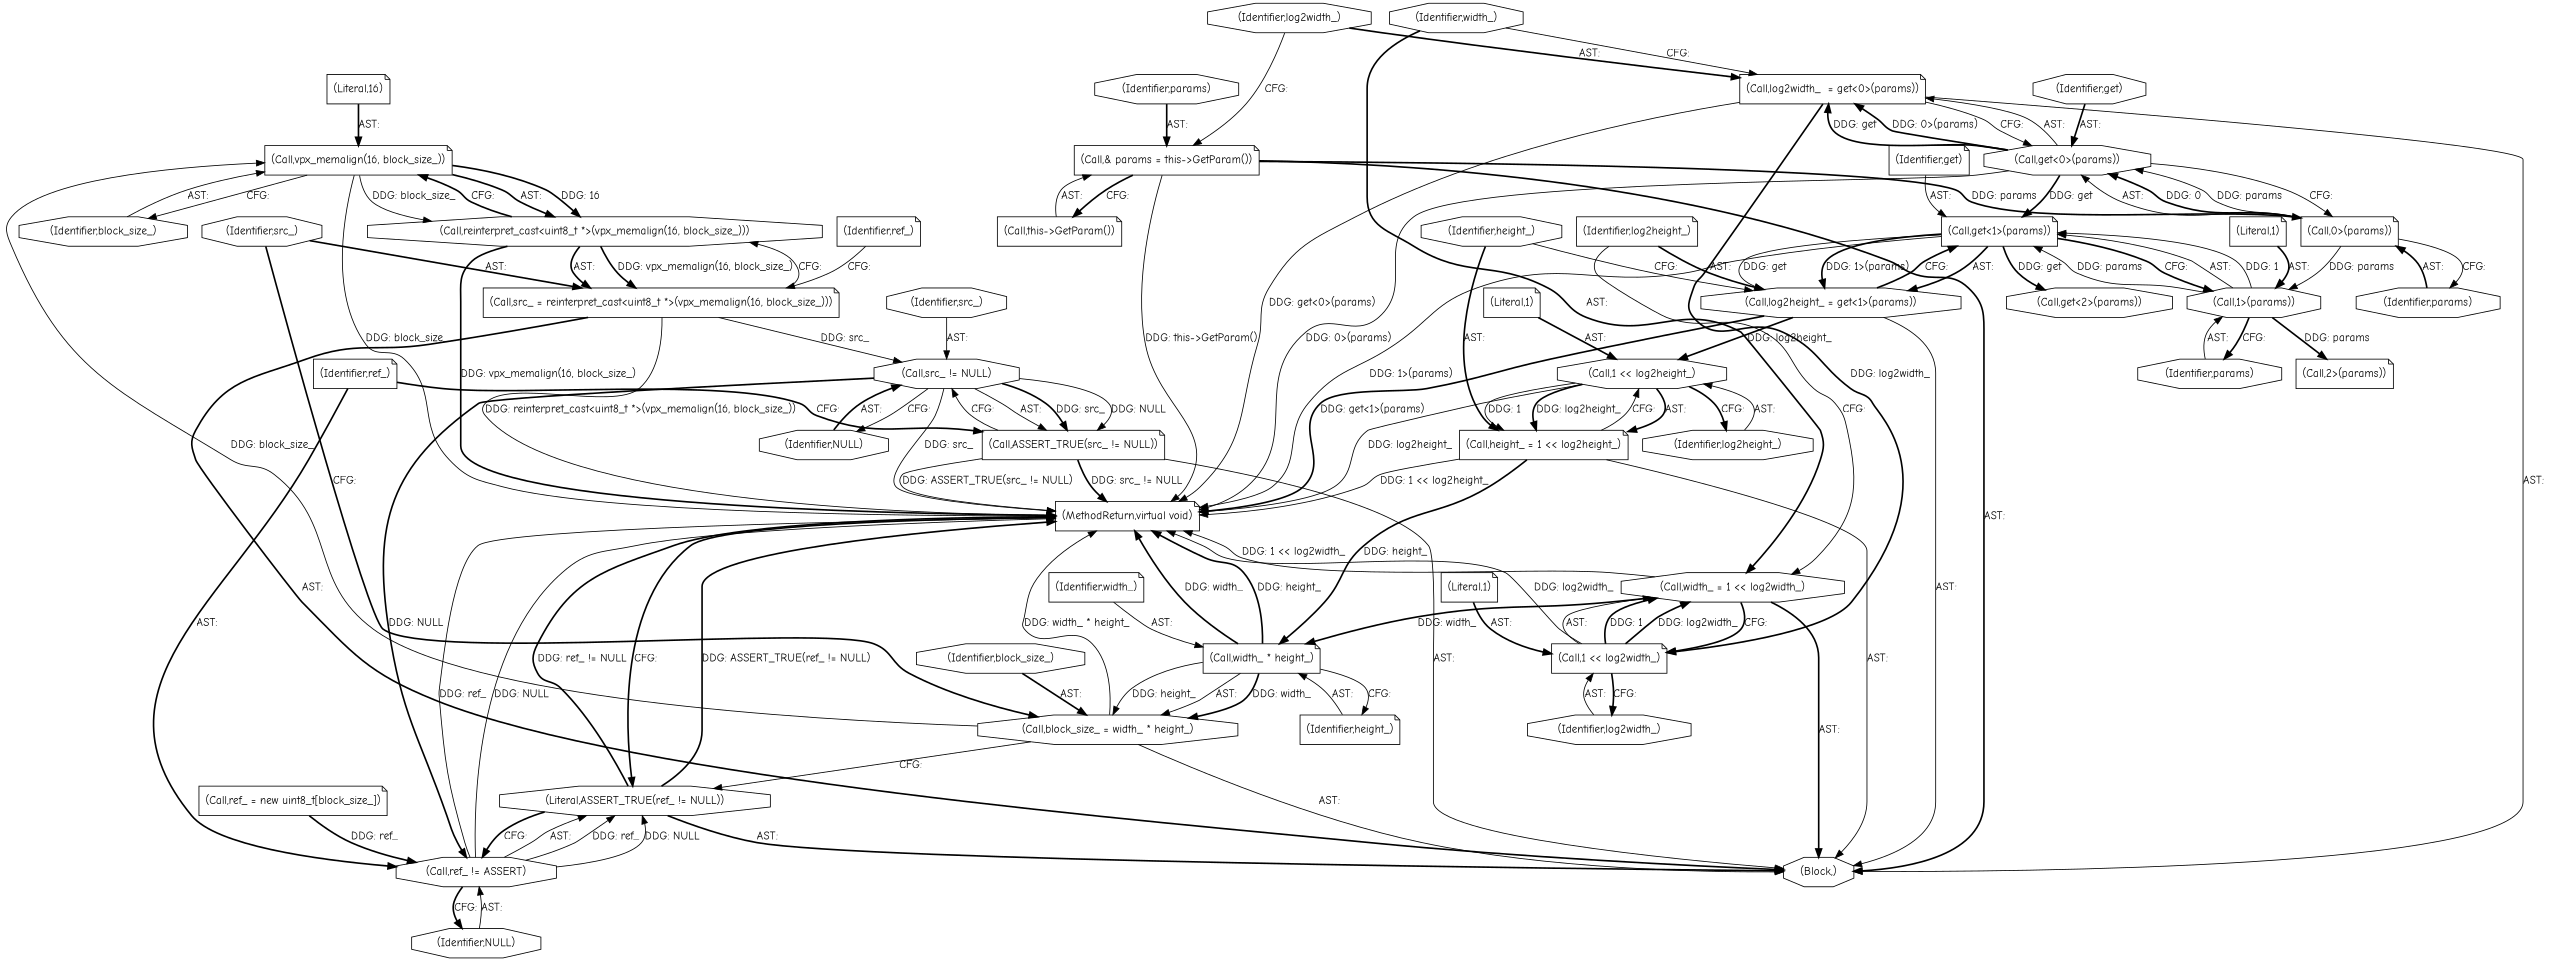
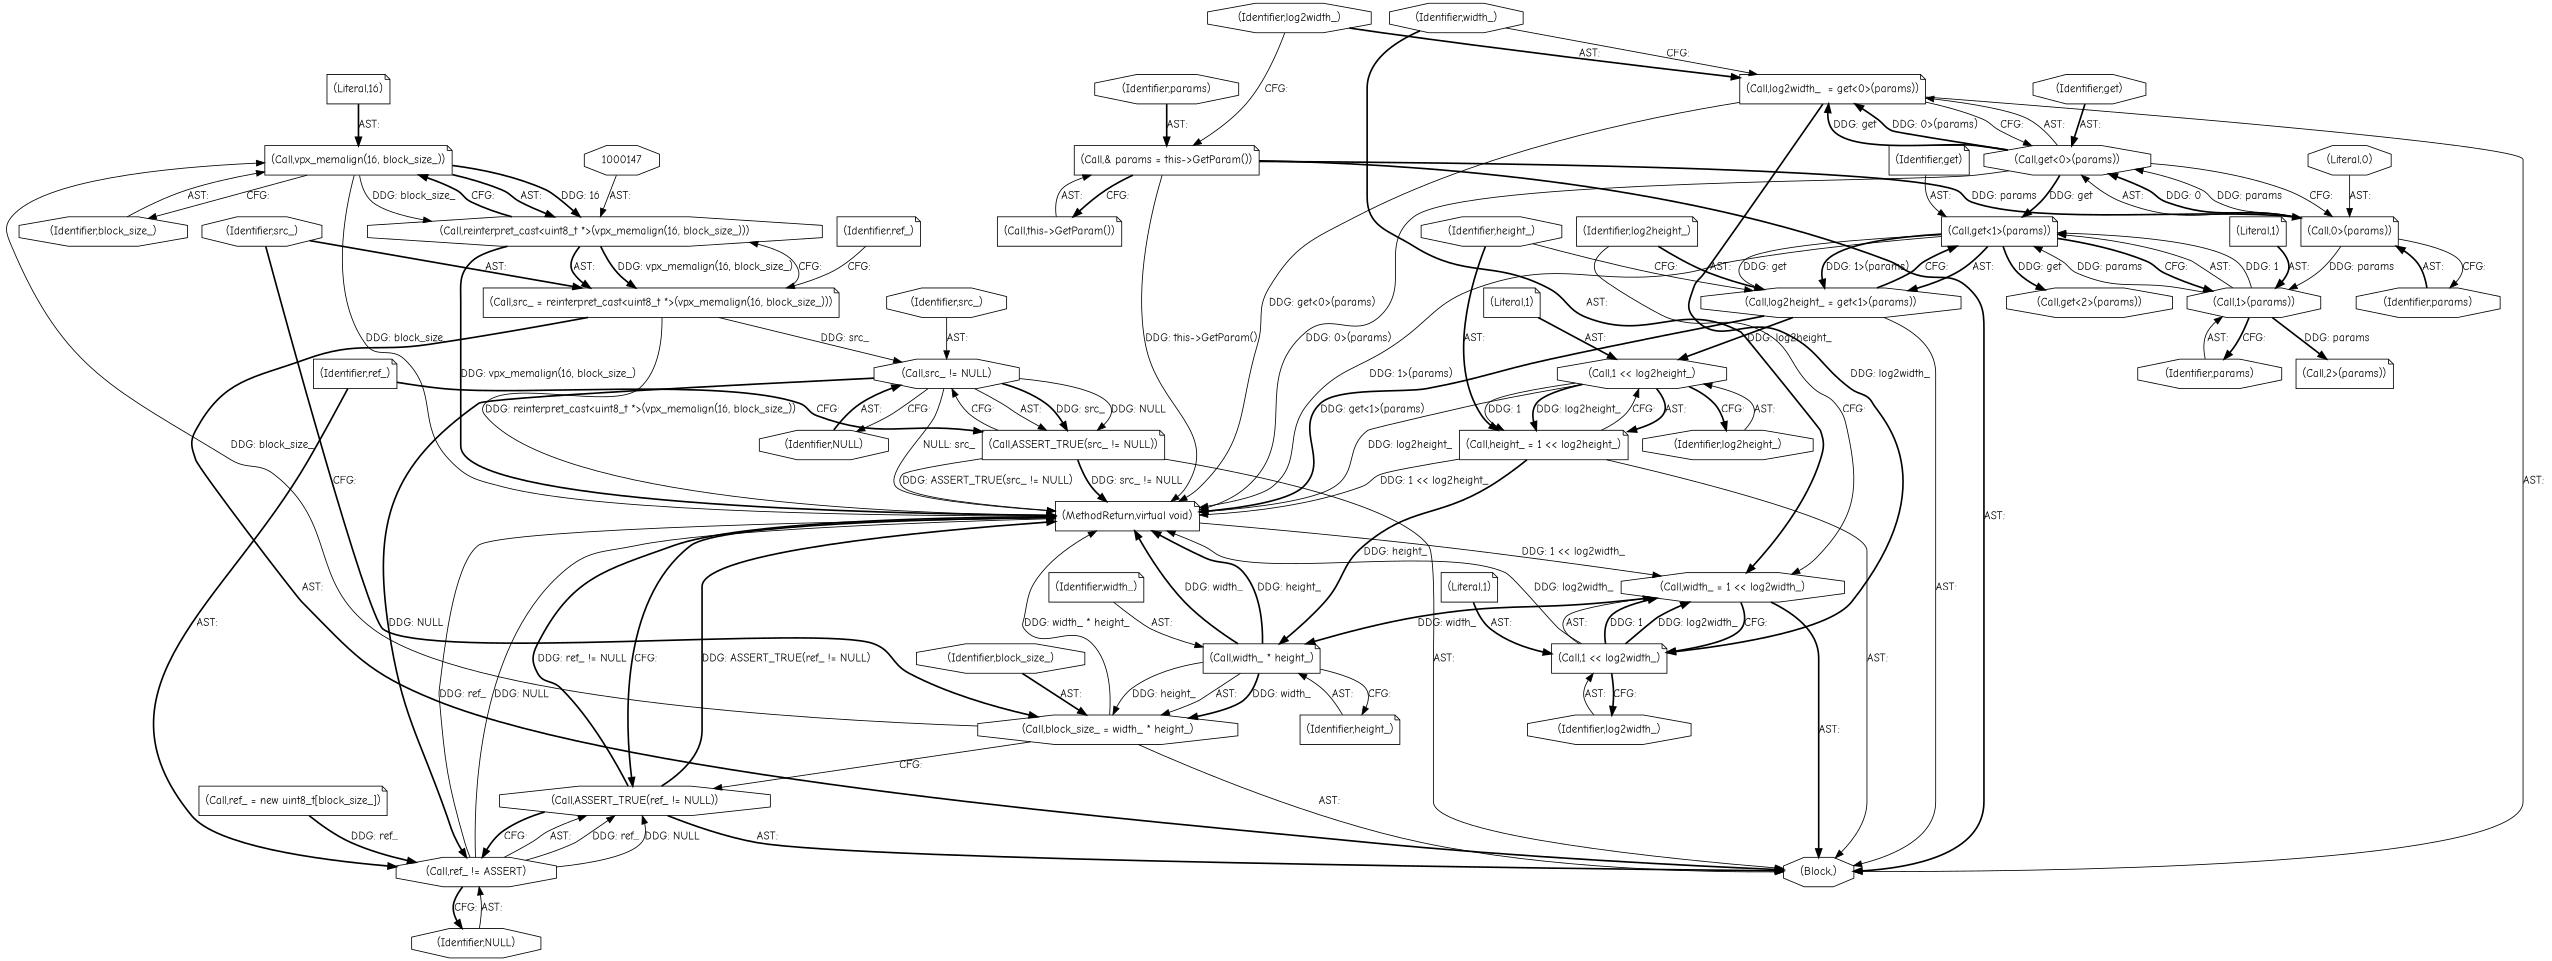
node "1000147": added
node "(Literal,0)": added
edge "(Call,src_ != NULL)" -> "(MethodReturn,virtual void)": label "DDG: src_" -> "NULL: src_"
edge "(Call,width_ = 1 << log2width_)" -> "(MethodReturn,virtual void)": reversed
node "(Literal,ASSERT_TRUE(ref_ != NULL))": label "(Literal,ASSERT_TRUE(ref_ != NULL))" -> "(Call,ASSERT_TRUE(ref_ != NULL))"
